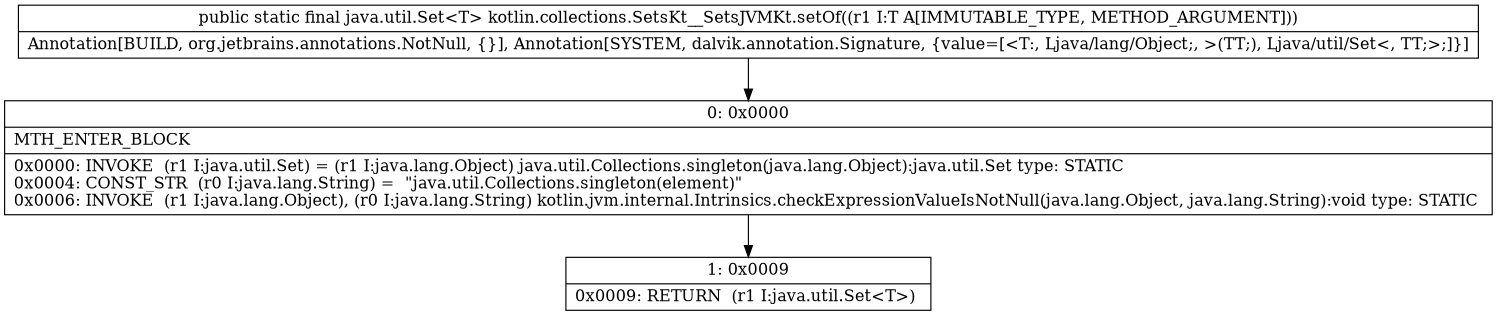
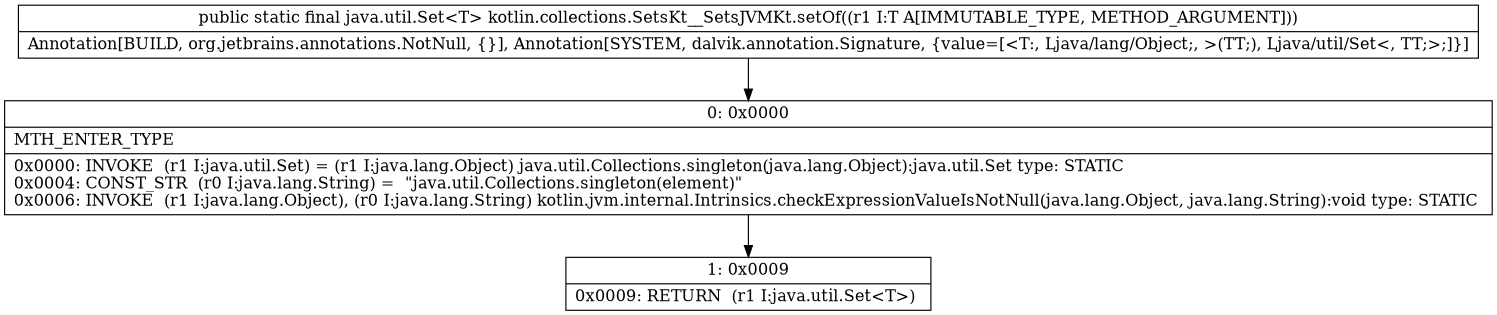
node "0: 0x0000": text "MTH_ENTER_BLOCK" -> "MTH_ENTER_TYPE"
